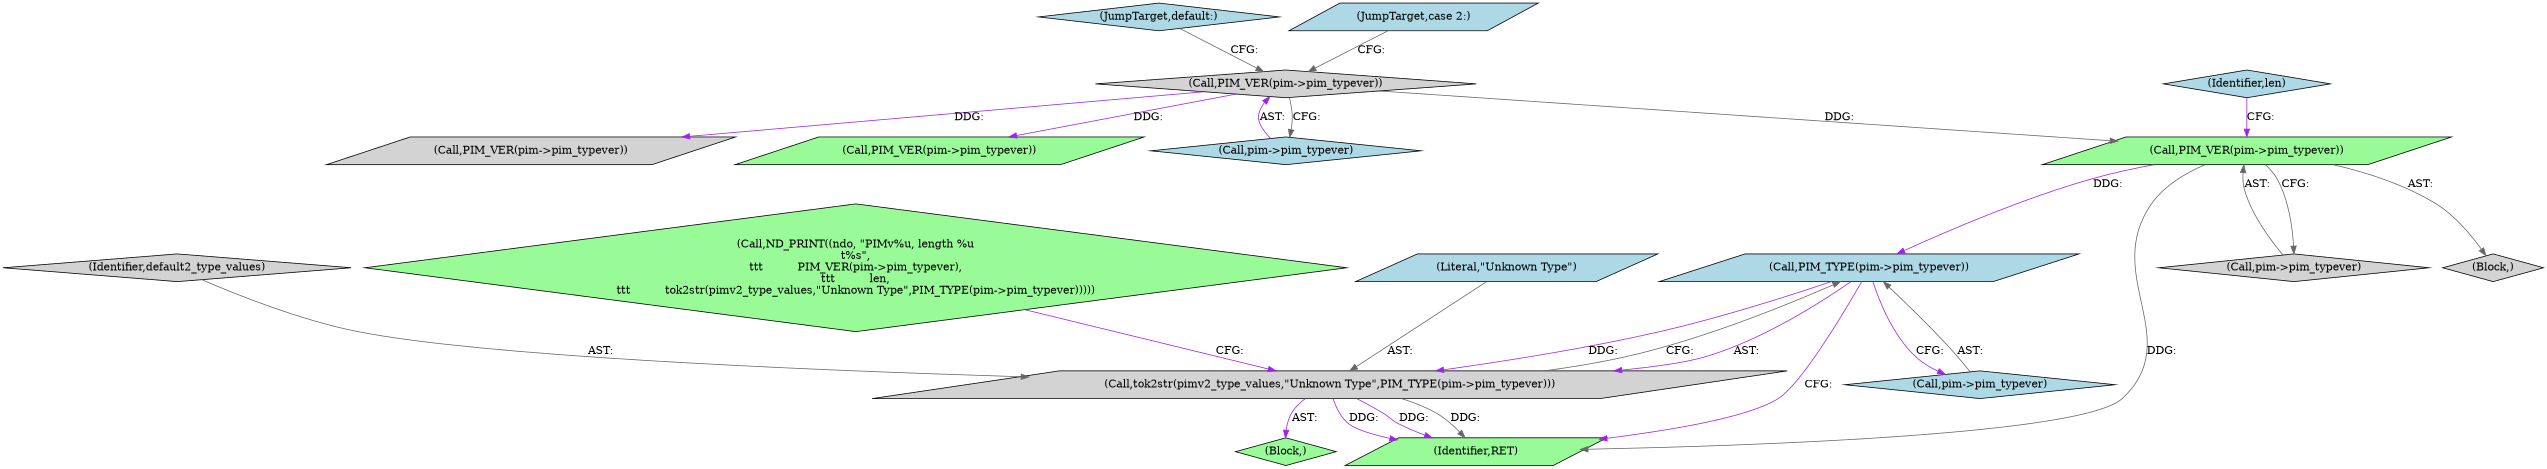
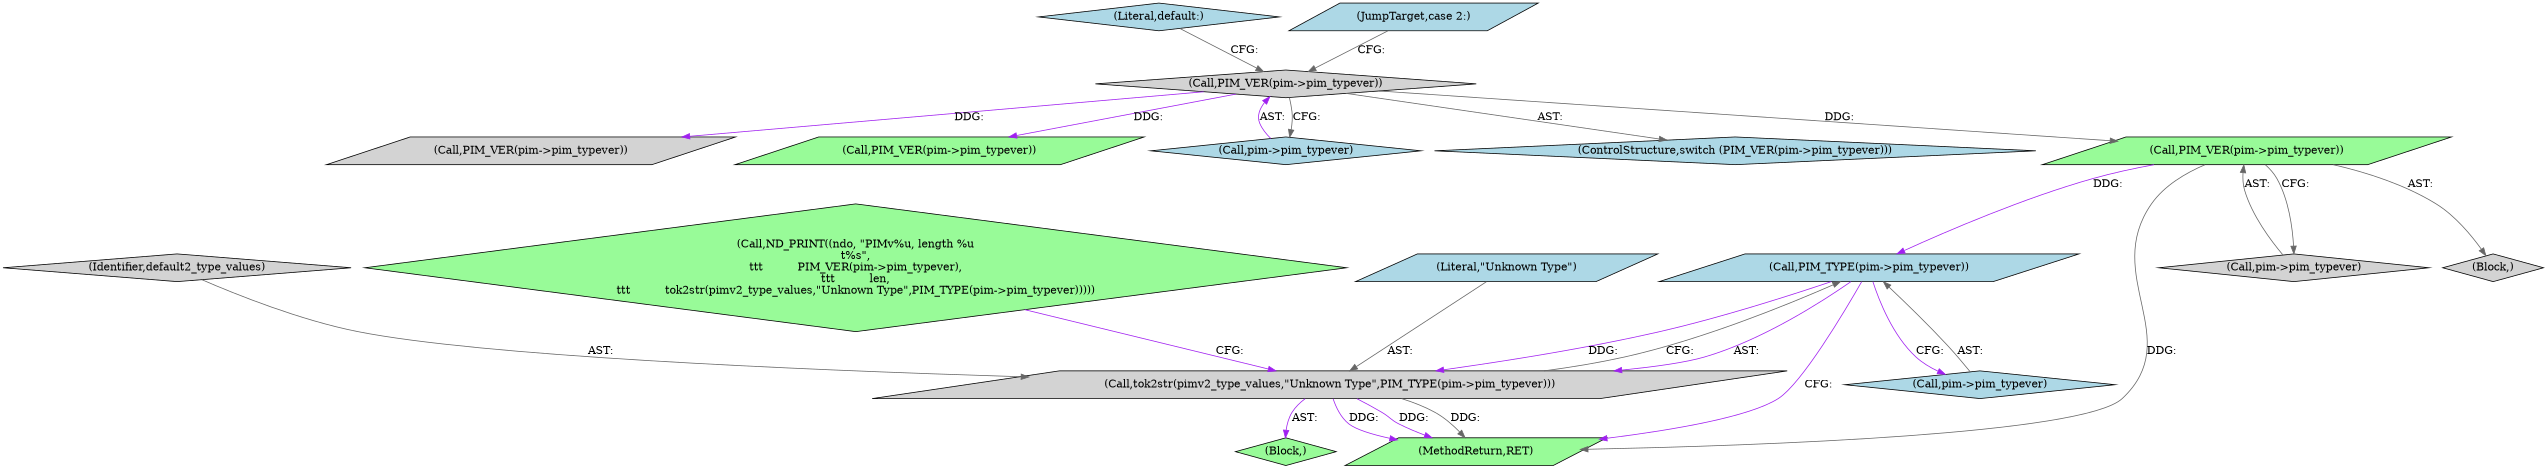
node "(JumpTarget,default:)": label "(JumpTarget,default:)" -> "(Literal,default:)"
node "(Identifier,len)": removed
node "(ControlStructure,switch (PIM_VER(pim->pim_typever)))": added
node "(Identifier,RET)": label "(Identifier,RET)" -> "(MethodReturn,RET)"
